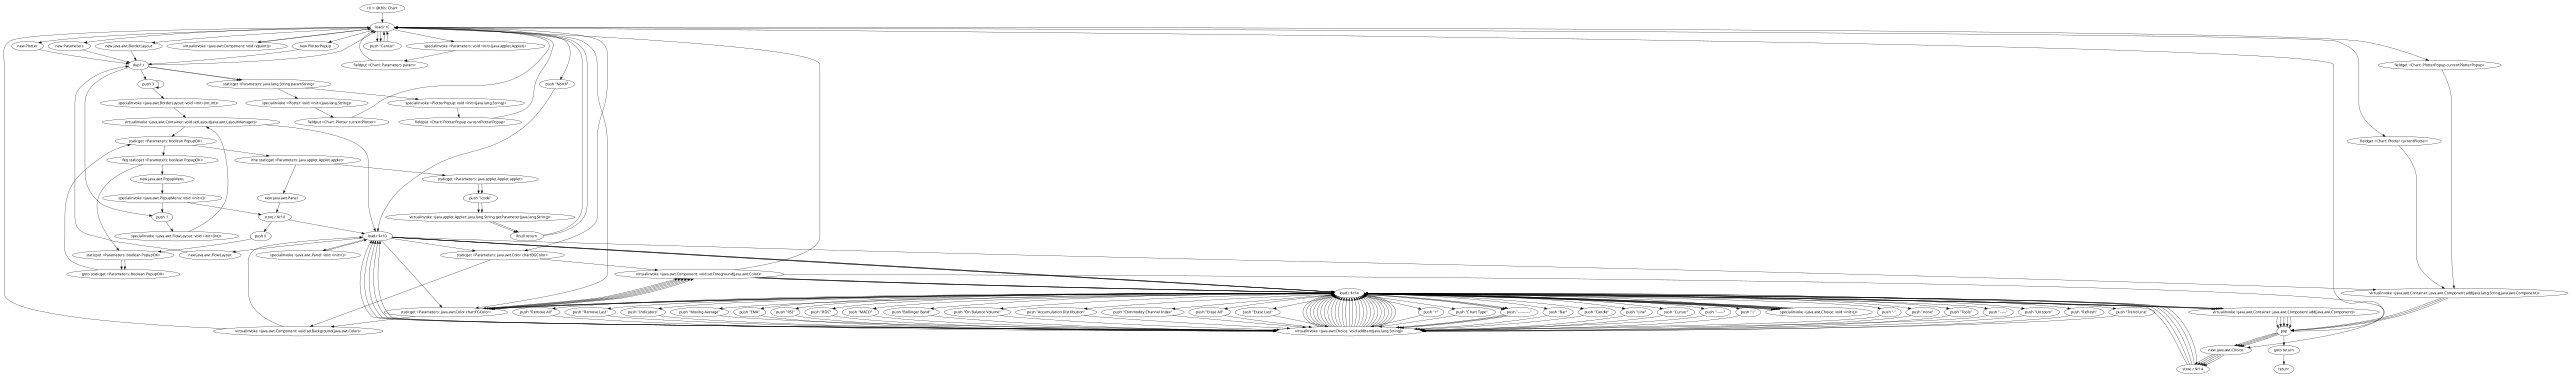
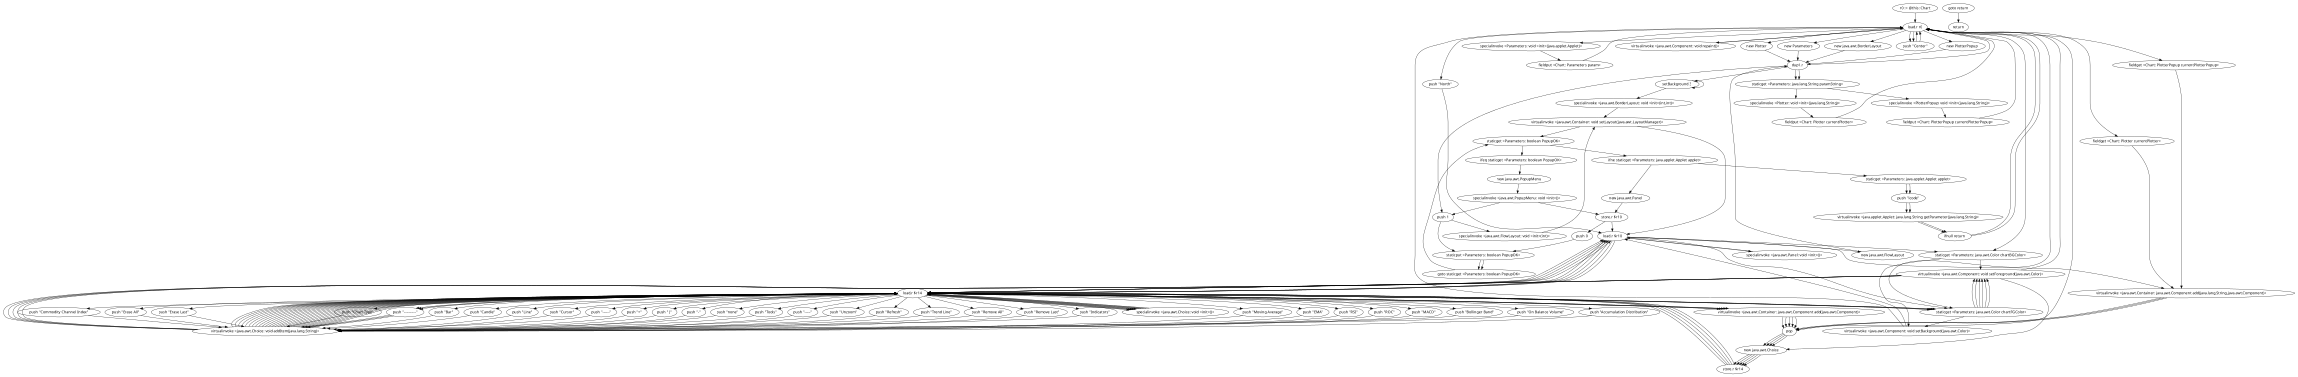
node "push 3": label "push 3" -> "setBackground 3"
edge "ifeq staticget <Parameters: boolean PopupOK>" -> "staticput <Parameters: boolean PopupOK>": now "push 1" -> "staticput <Parameters: boolean PopupOK>"
edge "pop" -> "goto return": removed
